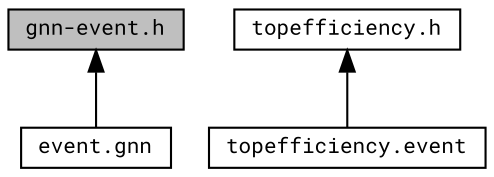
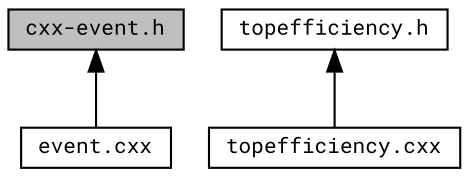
node "gnn-event.h": label "gnn-event.h" -> "cxx-event.h"
node "event.gnn": label "event.gnn" -> "event.cxx"
node "topefficiency.event": label "topefficiency.event" -> "topefficiency.cxx"
